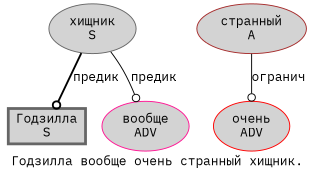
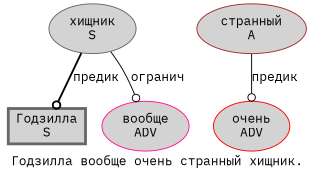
edge "хищник S" -> "вообще ADV": label "предик" -> "огранич"
edge "странный A" -> "очень ADV": label "огранич" -> "предик"
